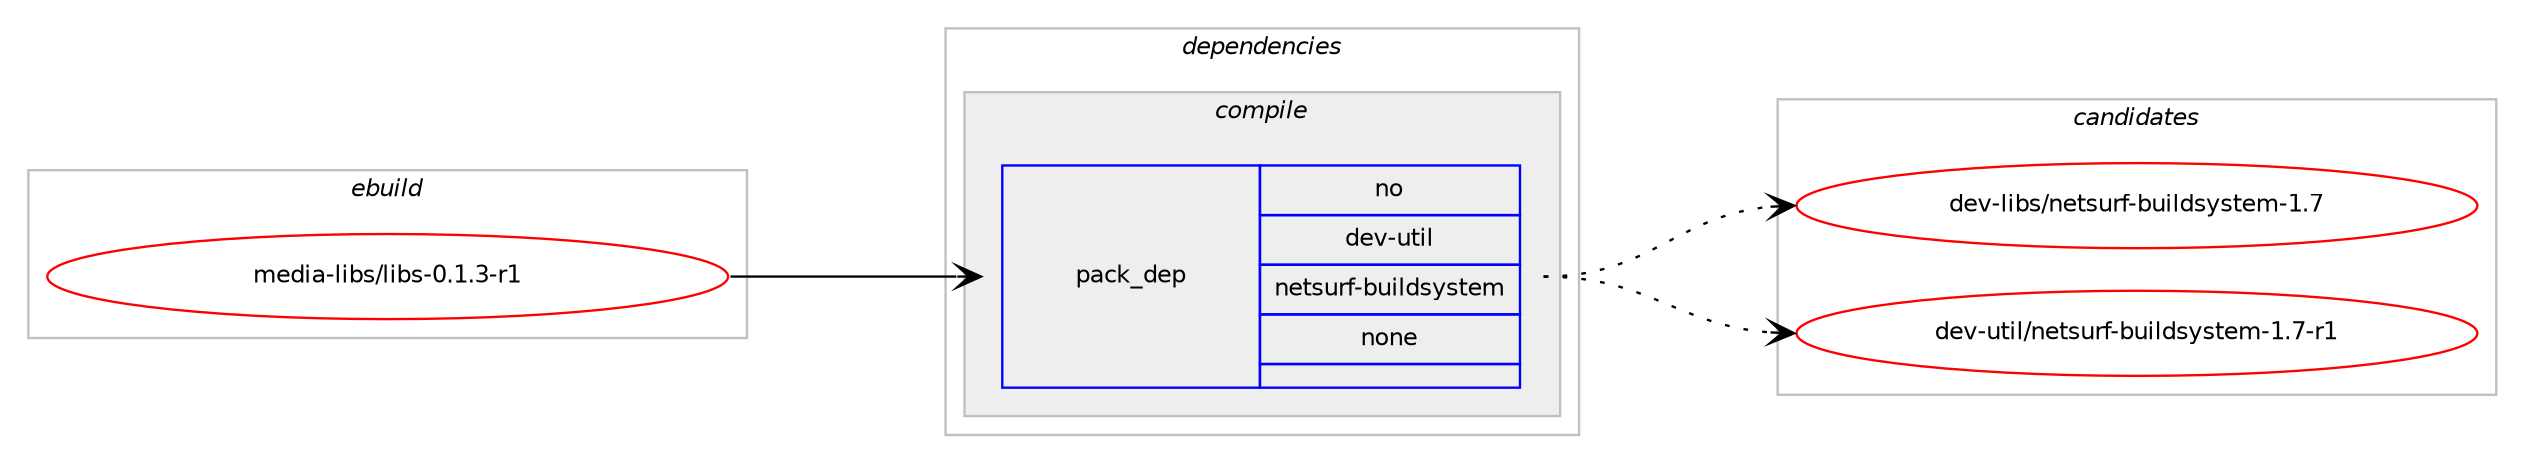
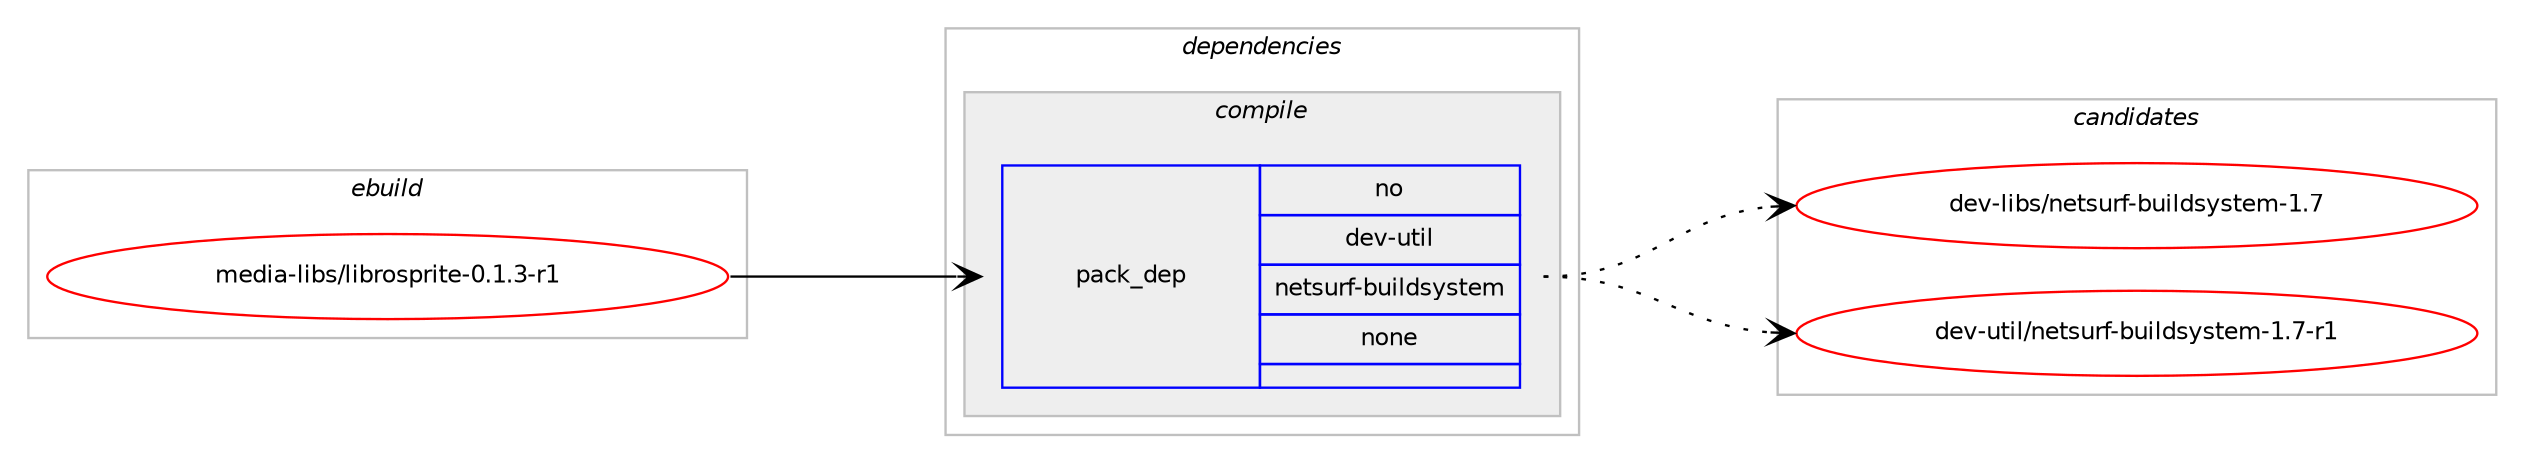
node "media-libs/libs-0.1.3-r1": label "media-libs/libs-0.1.3-r1" -> "media-libs/librosprite-0.1.3-r1"
